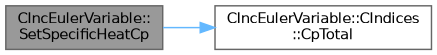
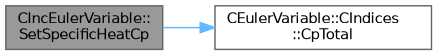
node "CIncEulerVariable::CIndices ::CpTotal": label "CIncEulerVariable::CIndices ::CpTotal" -> "CEulerVariable::CIndices ::CpTotal"
